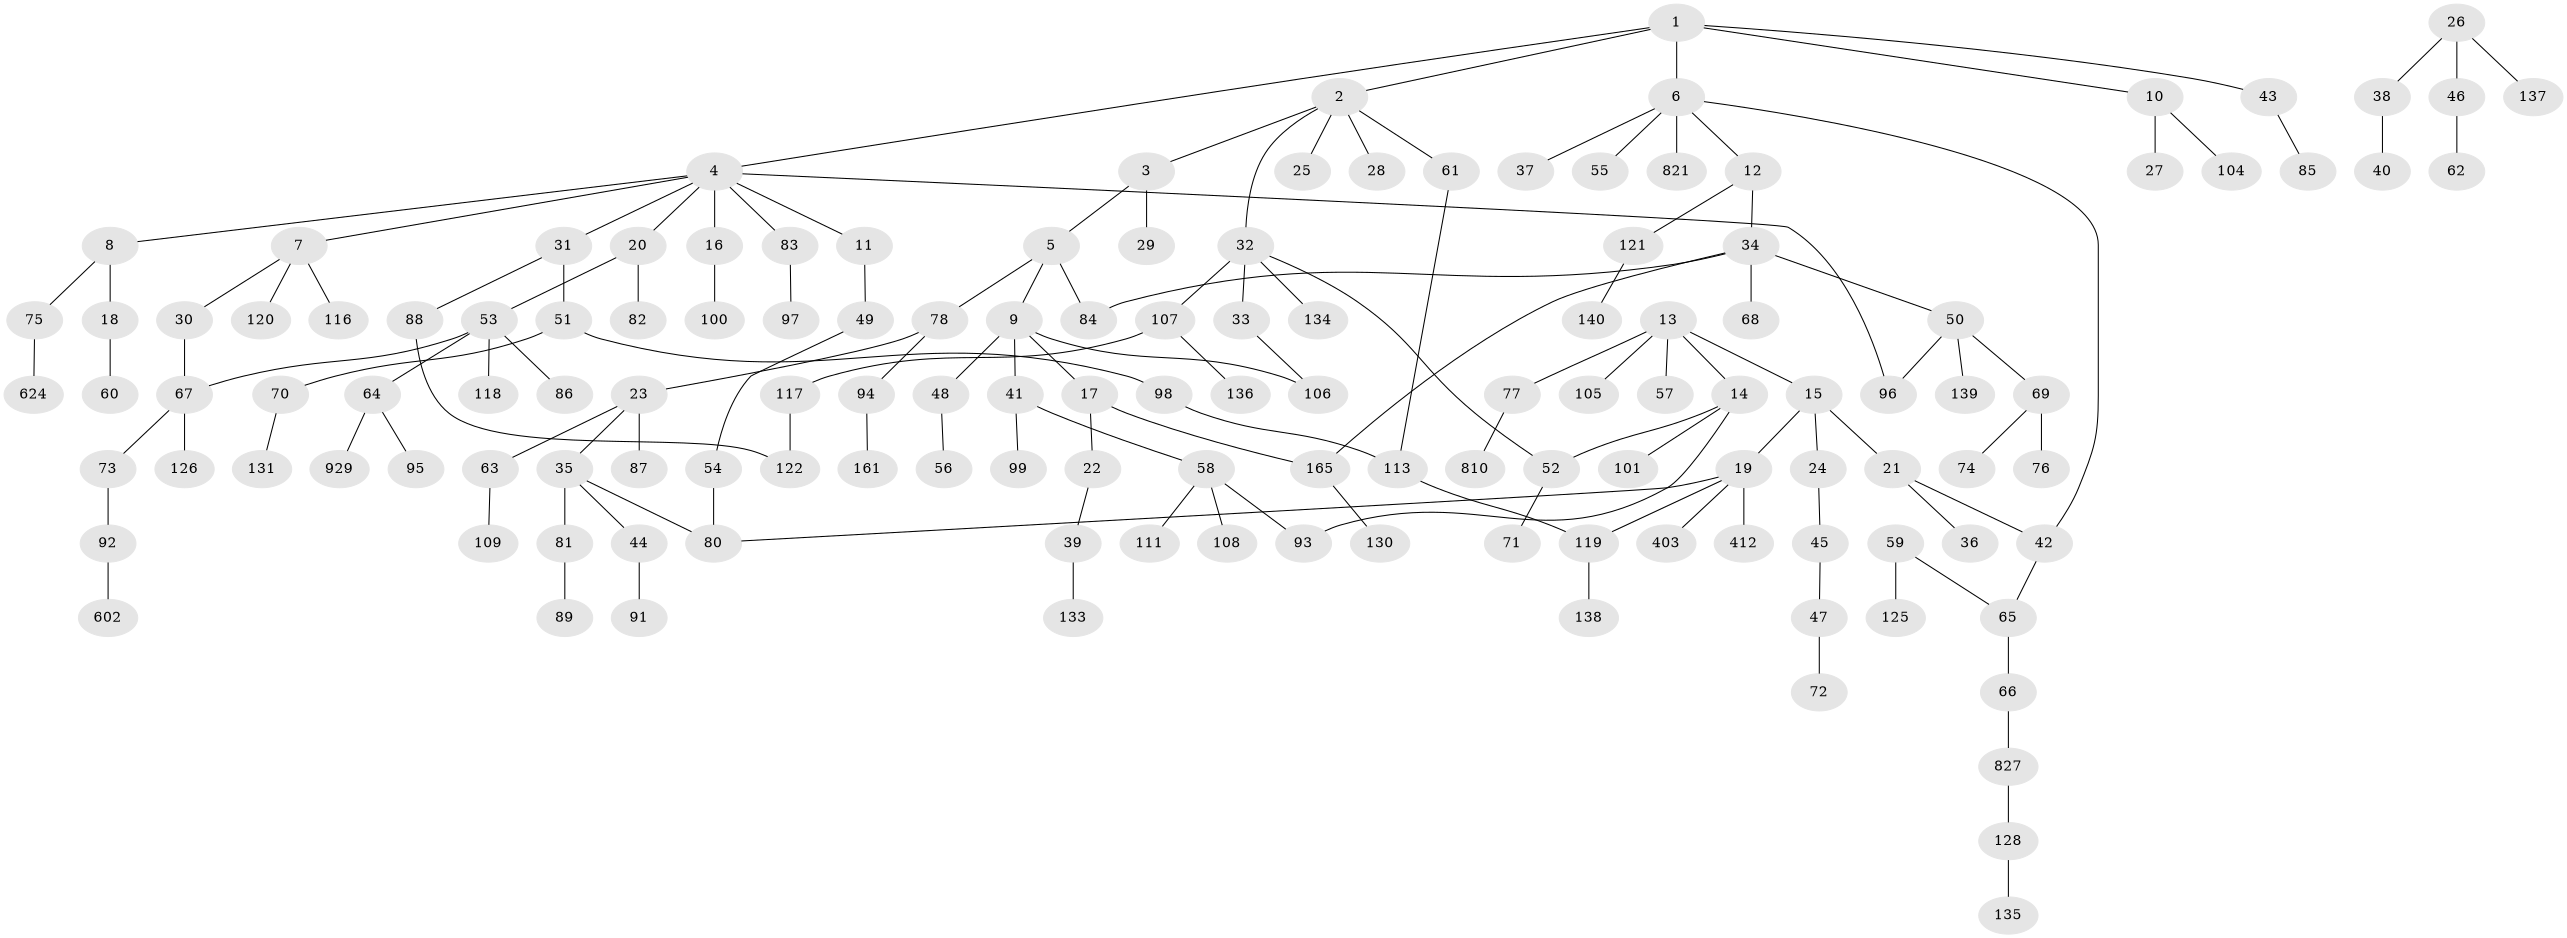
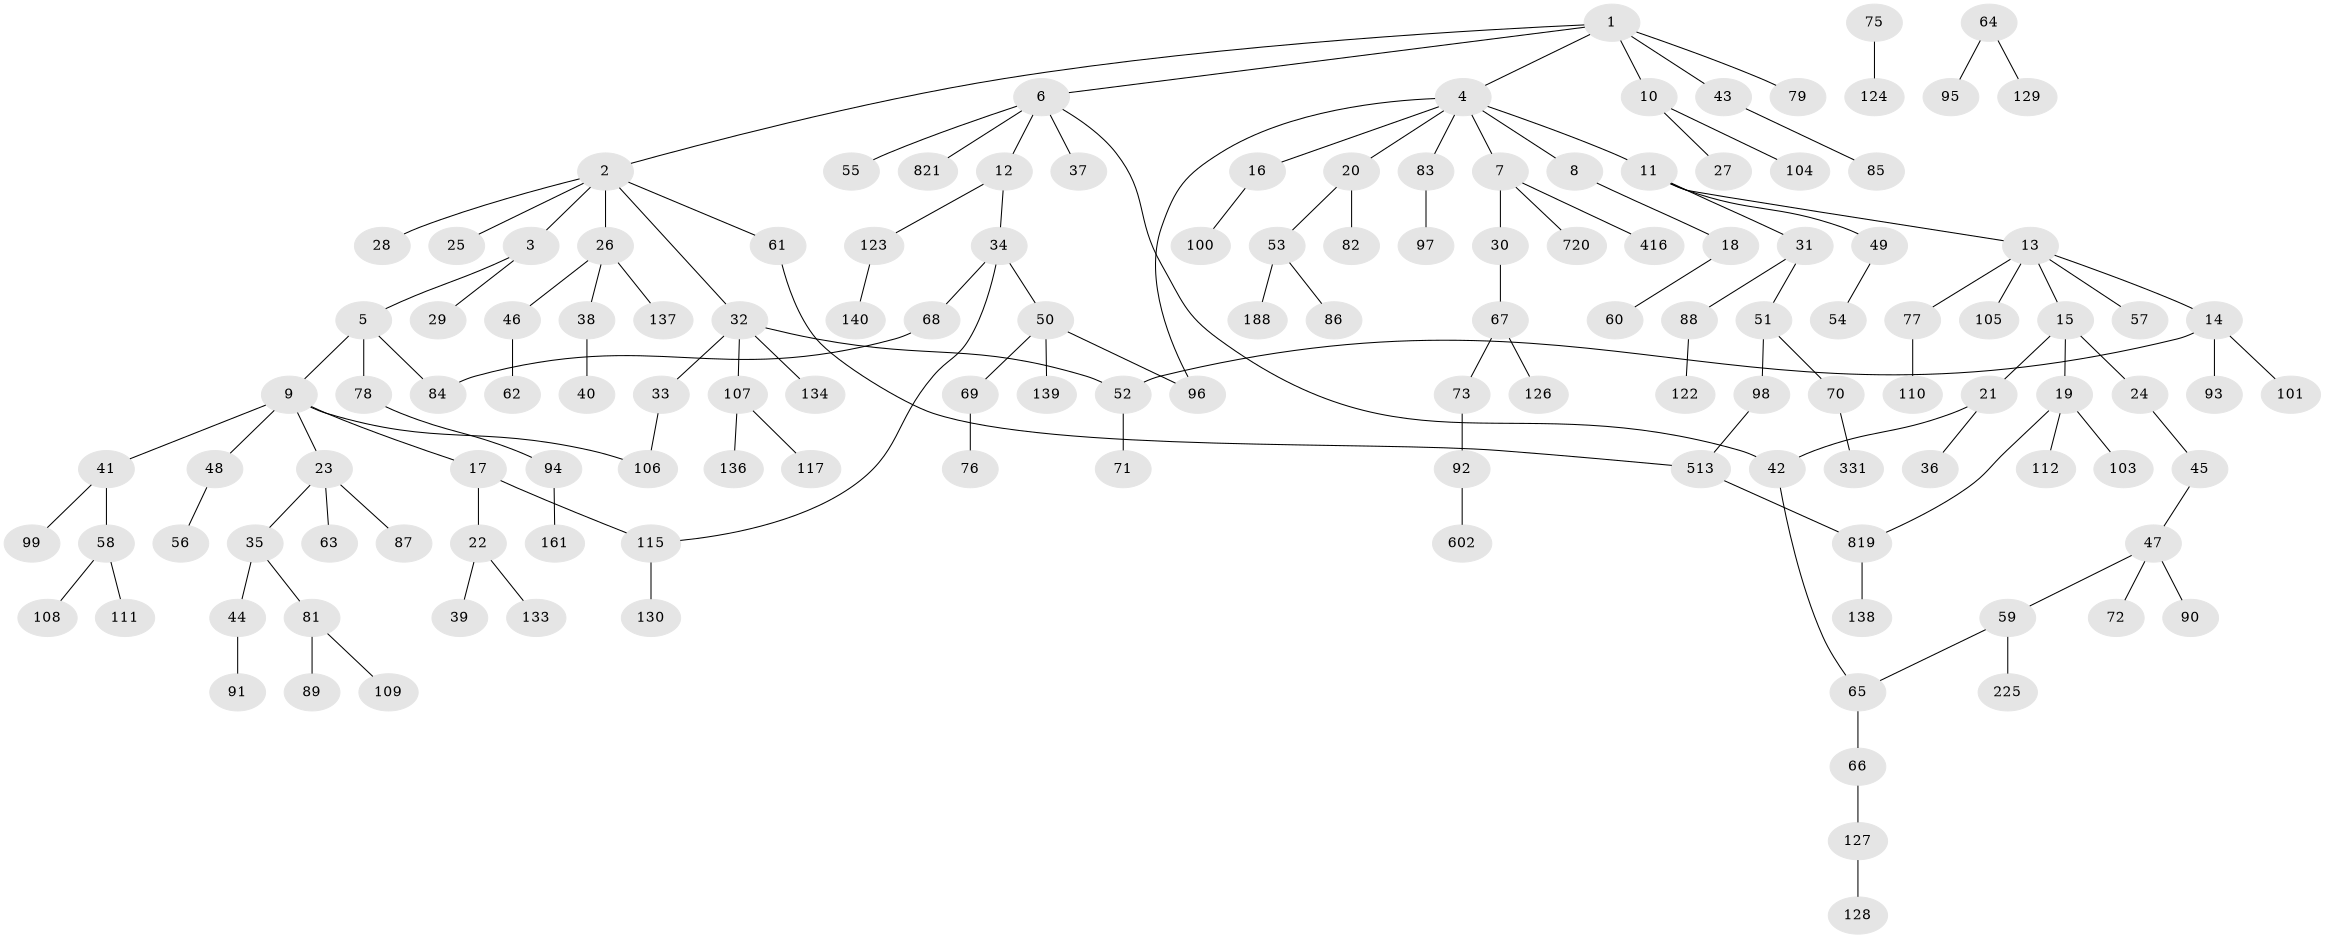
node "79": added
edge "2" -- "26": added
edge "4" -- "31": now "11" -- "31"
edge "11" -- "13": added
node "121": label "121" -> "123"
edge "34" -- "84": now "68" -- "84"
edge "8" -- "75": removed
node "120": label "120" -> "720"
node "116": label "116" -> "416"
edge "53" -- "64": removed
edge "53" -- "67": removed
edge "78" -- "23": now "9" -- "23"
node "624": label "624" -> "124"
node "118": label "118" -> "188"
edge "117" -- "122": removed
node "131": label "131" -> "331"
node "929": label "929" -> "129"
node "165": label "165" -> "115"
node "113": label "113" -> "513"
node "810": label "810" -> "110"
node "74": removed
edge "58" -- "93": removed
edge "63" -- "109": now "81" -- "109"
node "80": removed
node "119": label "119" -> "819"
node "403": label "403" -> "103"
node "412": label "412" -> "112"
edge "39" -- "133": now "22" -- "133"
edge "47" -- "59": added
node "125": label "125" -> "225"
node "90": added
node "827": label "827" -> "127"
node "135": removed
